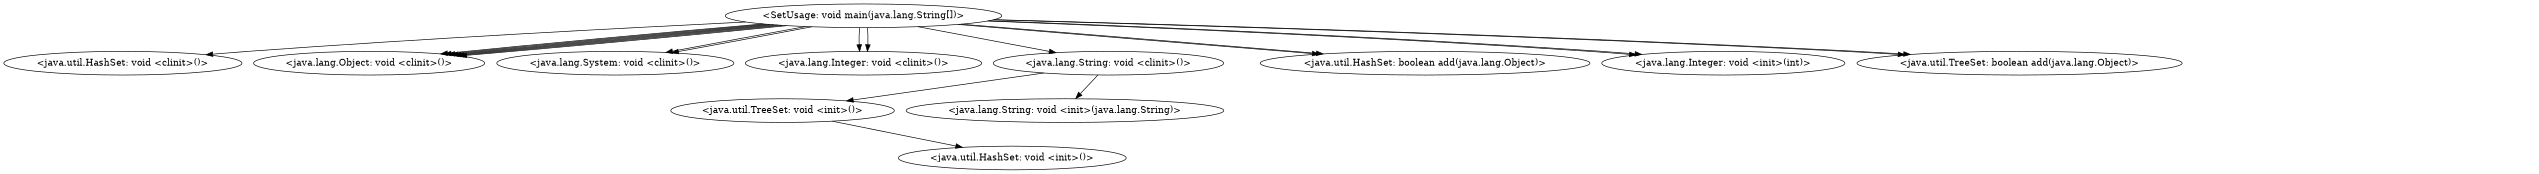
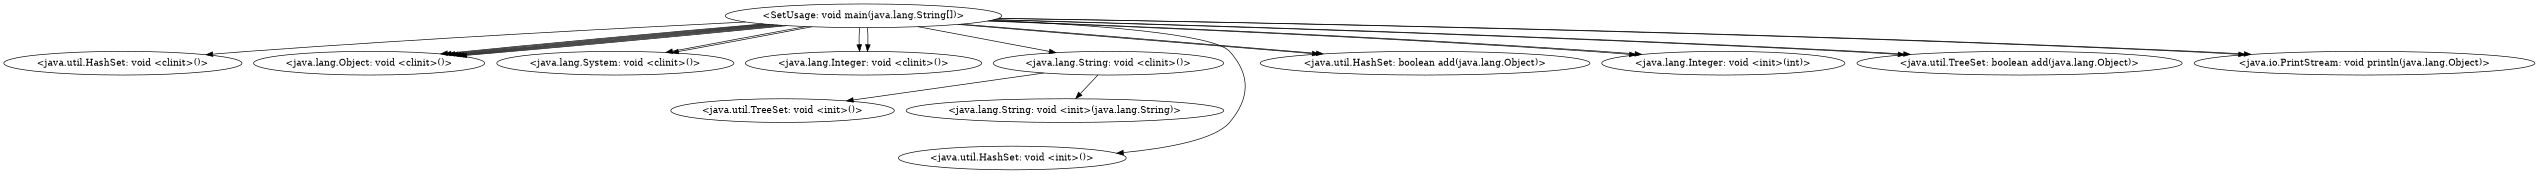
node "<java.io.PrintStream: void println(java.lang.Object)>": added
edge "<java.util.TreeSet: void <init>()>" -> "<java.util.HashSet: void <init>()>": now "<SetUsage: void main(java.lang.String[])>" -> "<java.util.HashSet: void <init>()>"
